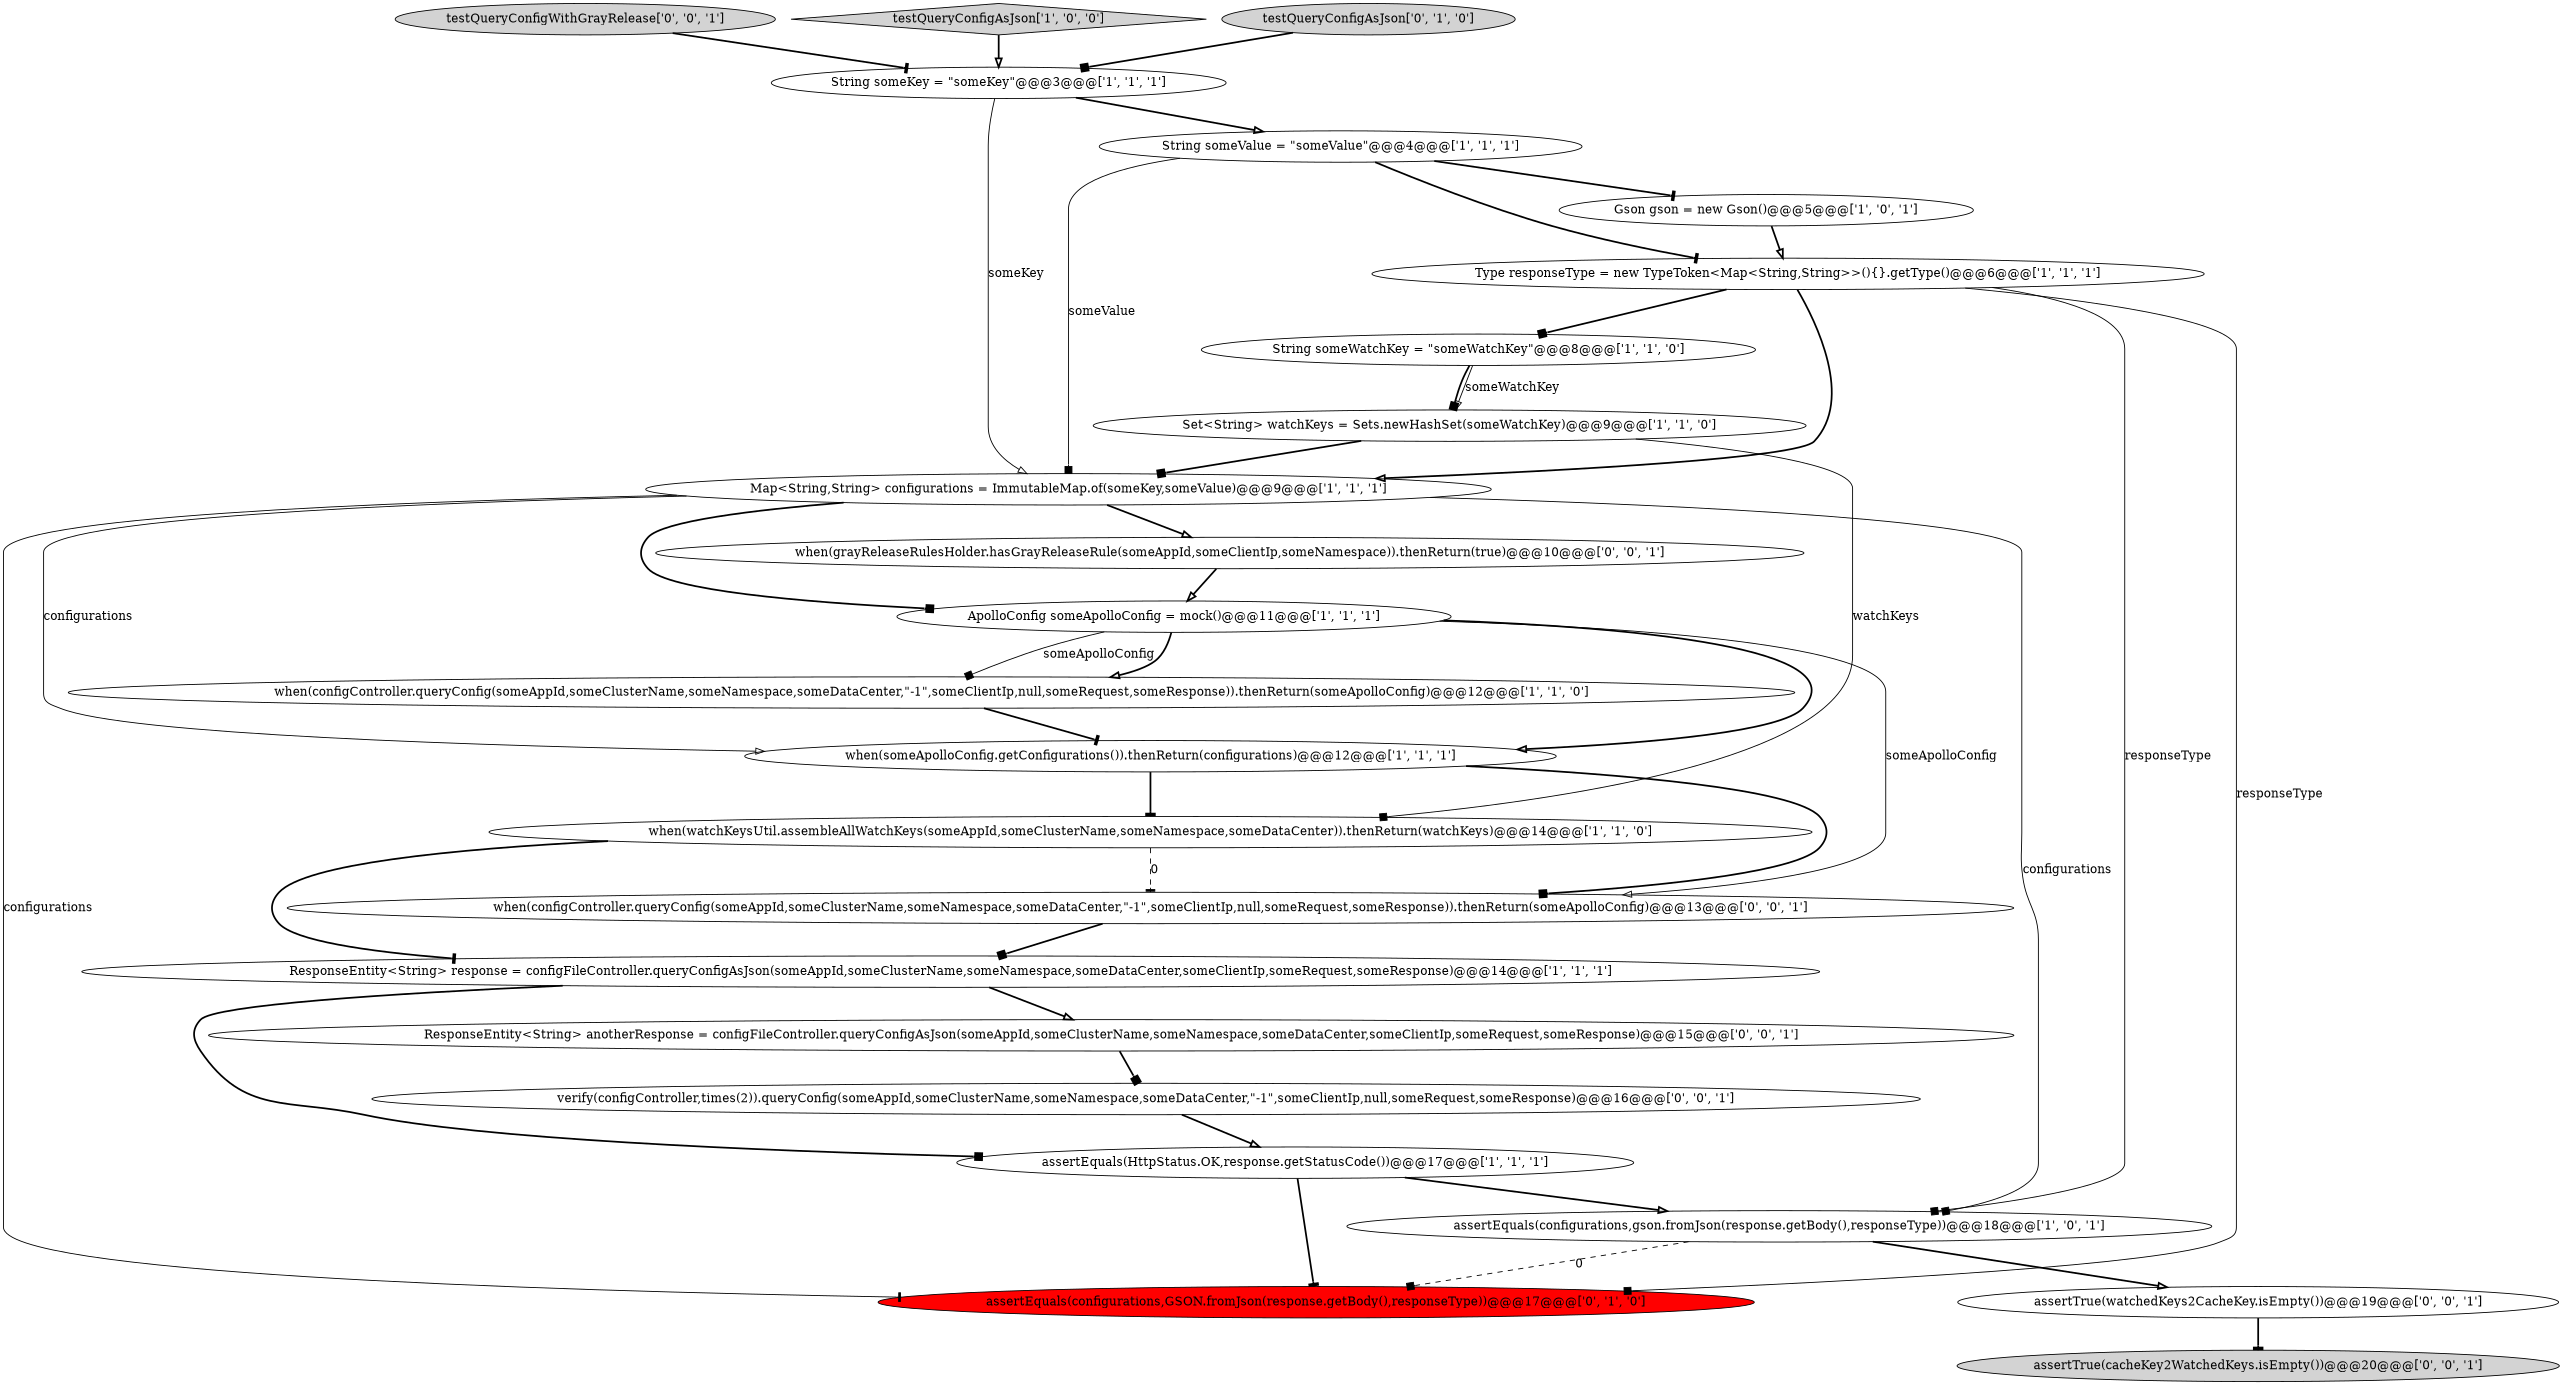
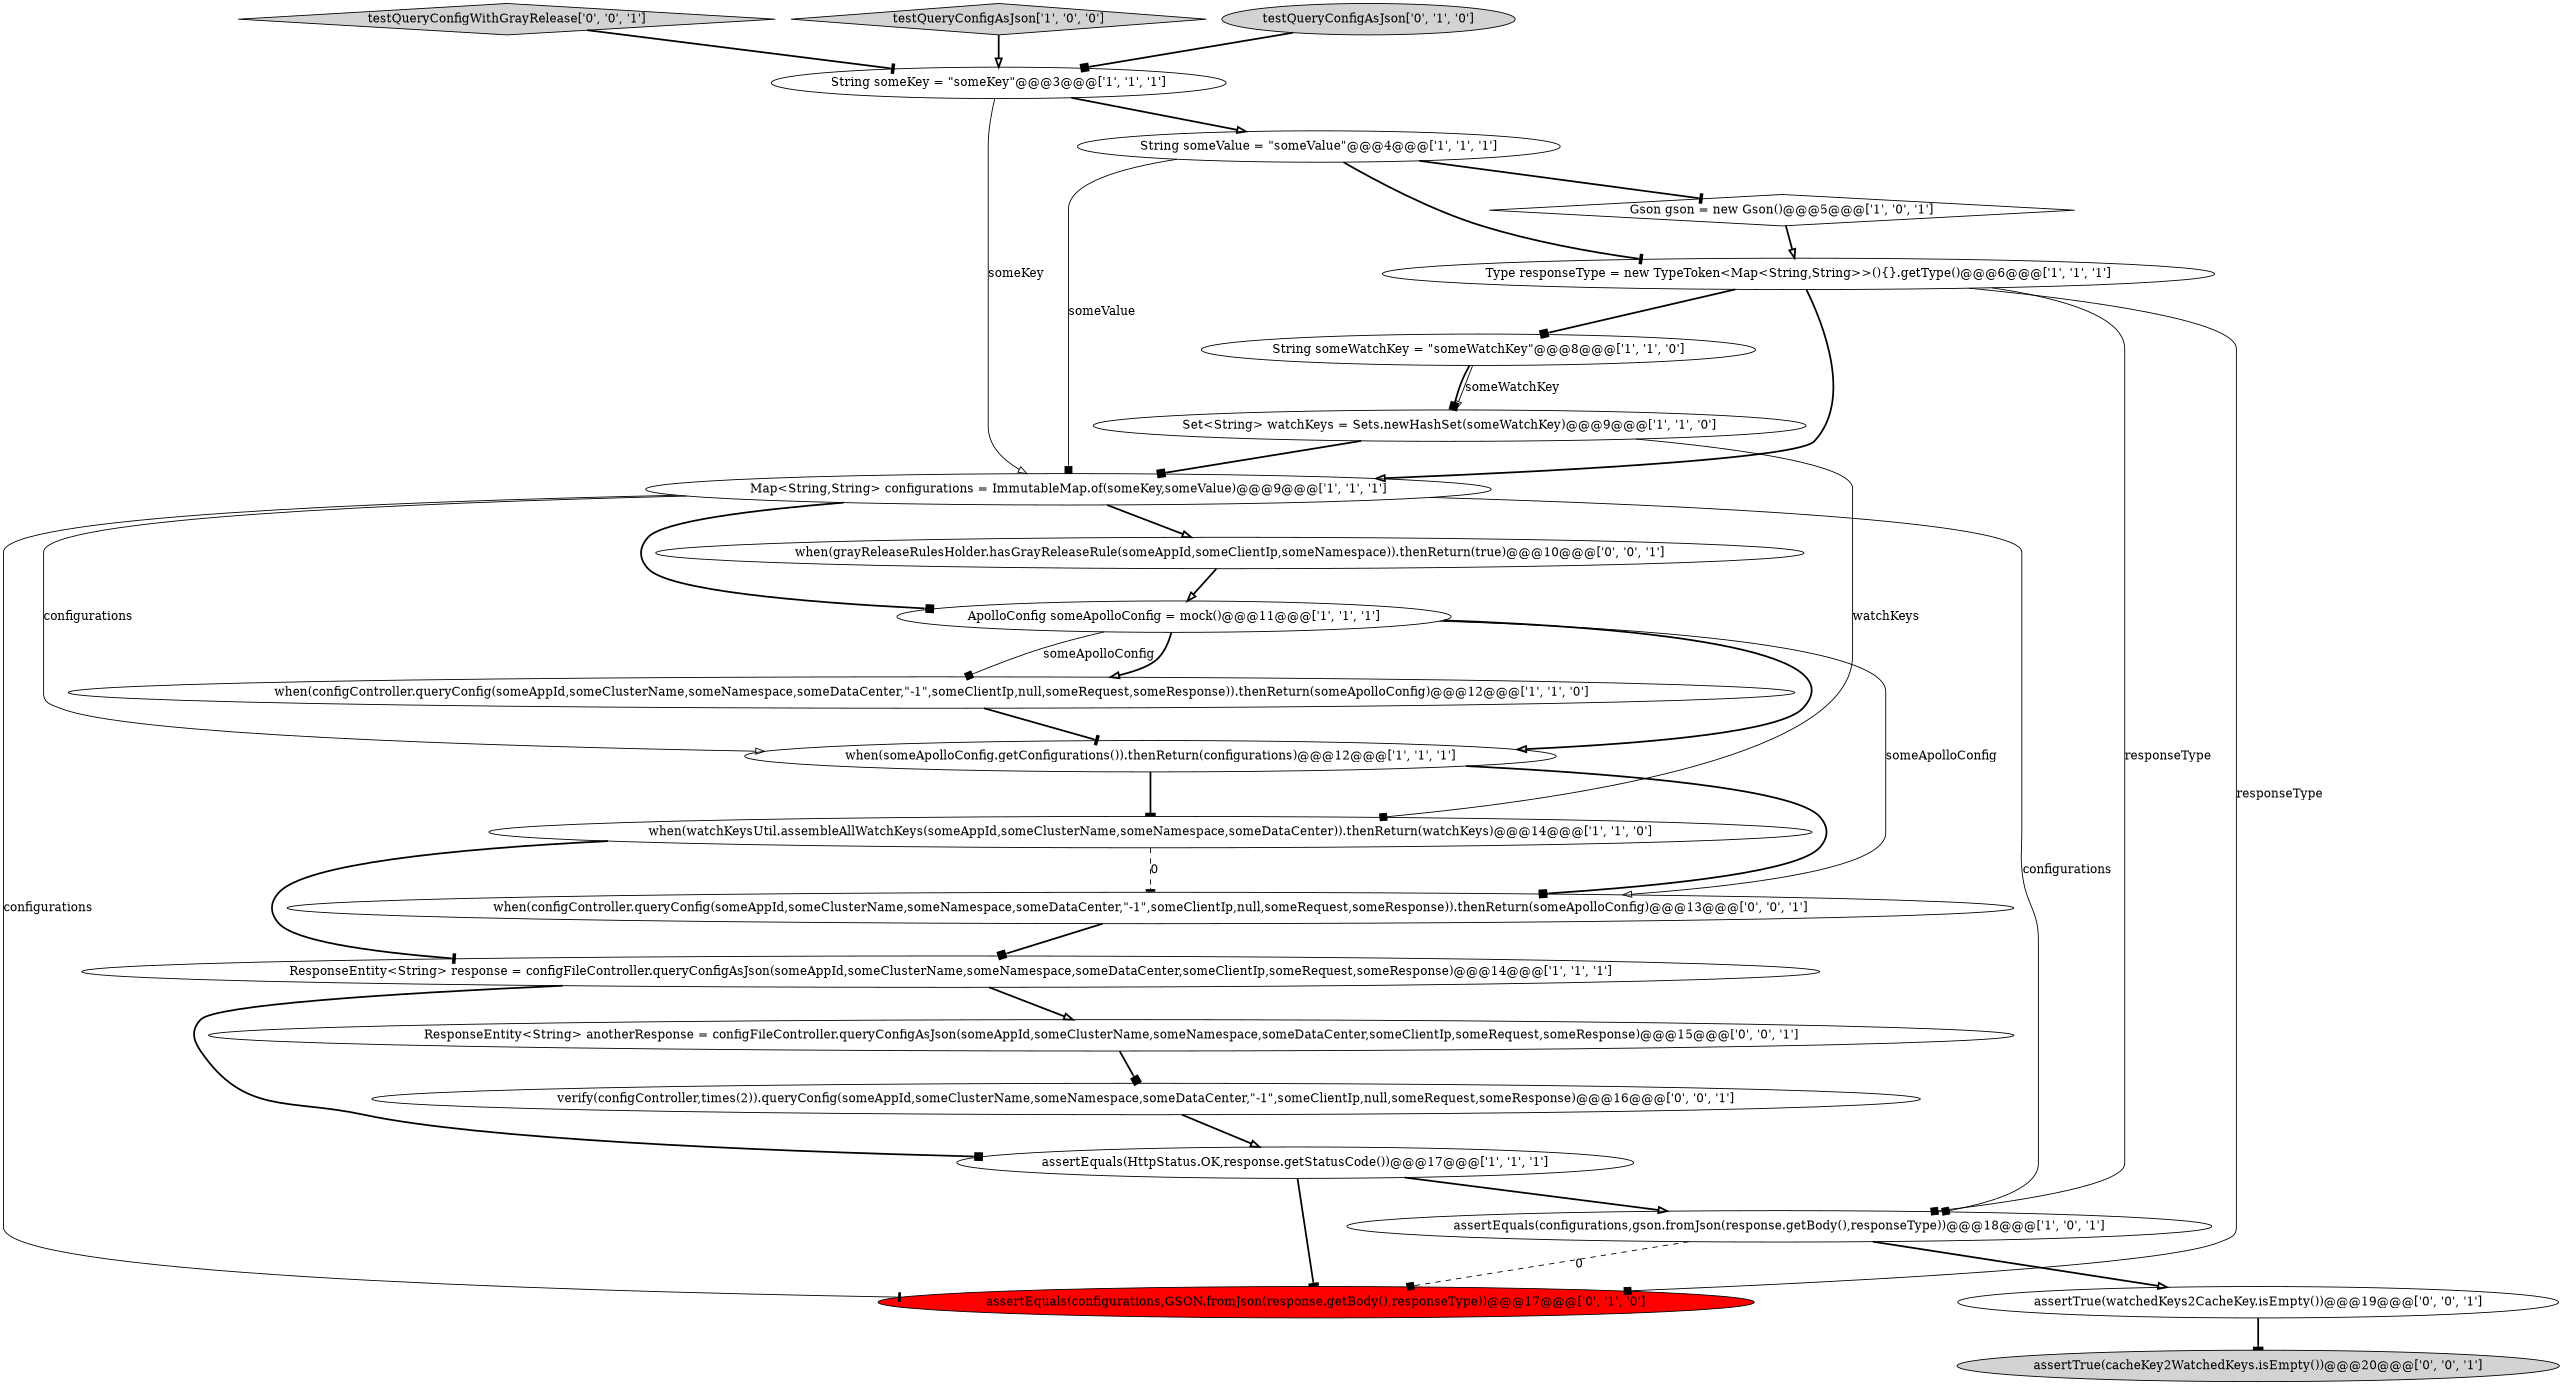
node "testQueryConfigWithGrayRelease['0', '0', '1']": shape ellipse -> diamond
node "Gson gson = new Gson()@@@5@@@['1', '0', '1']": shape ellipse -> diamond
